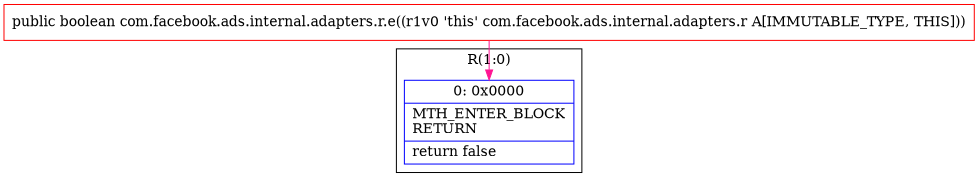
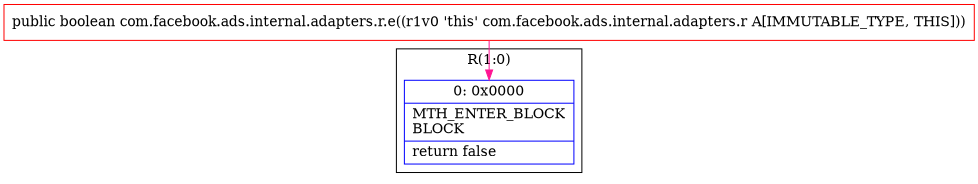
node "0: 0x0000": text "RETURN" -> "BLOCK"
